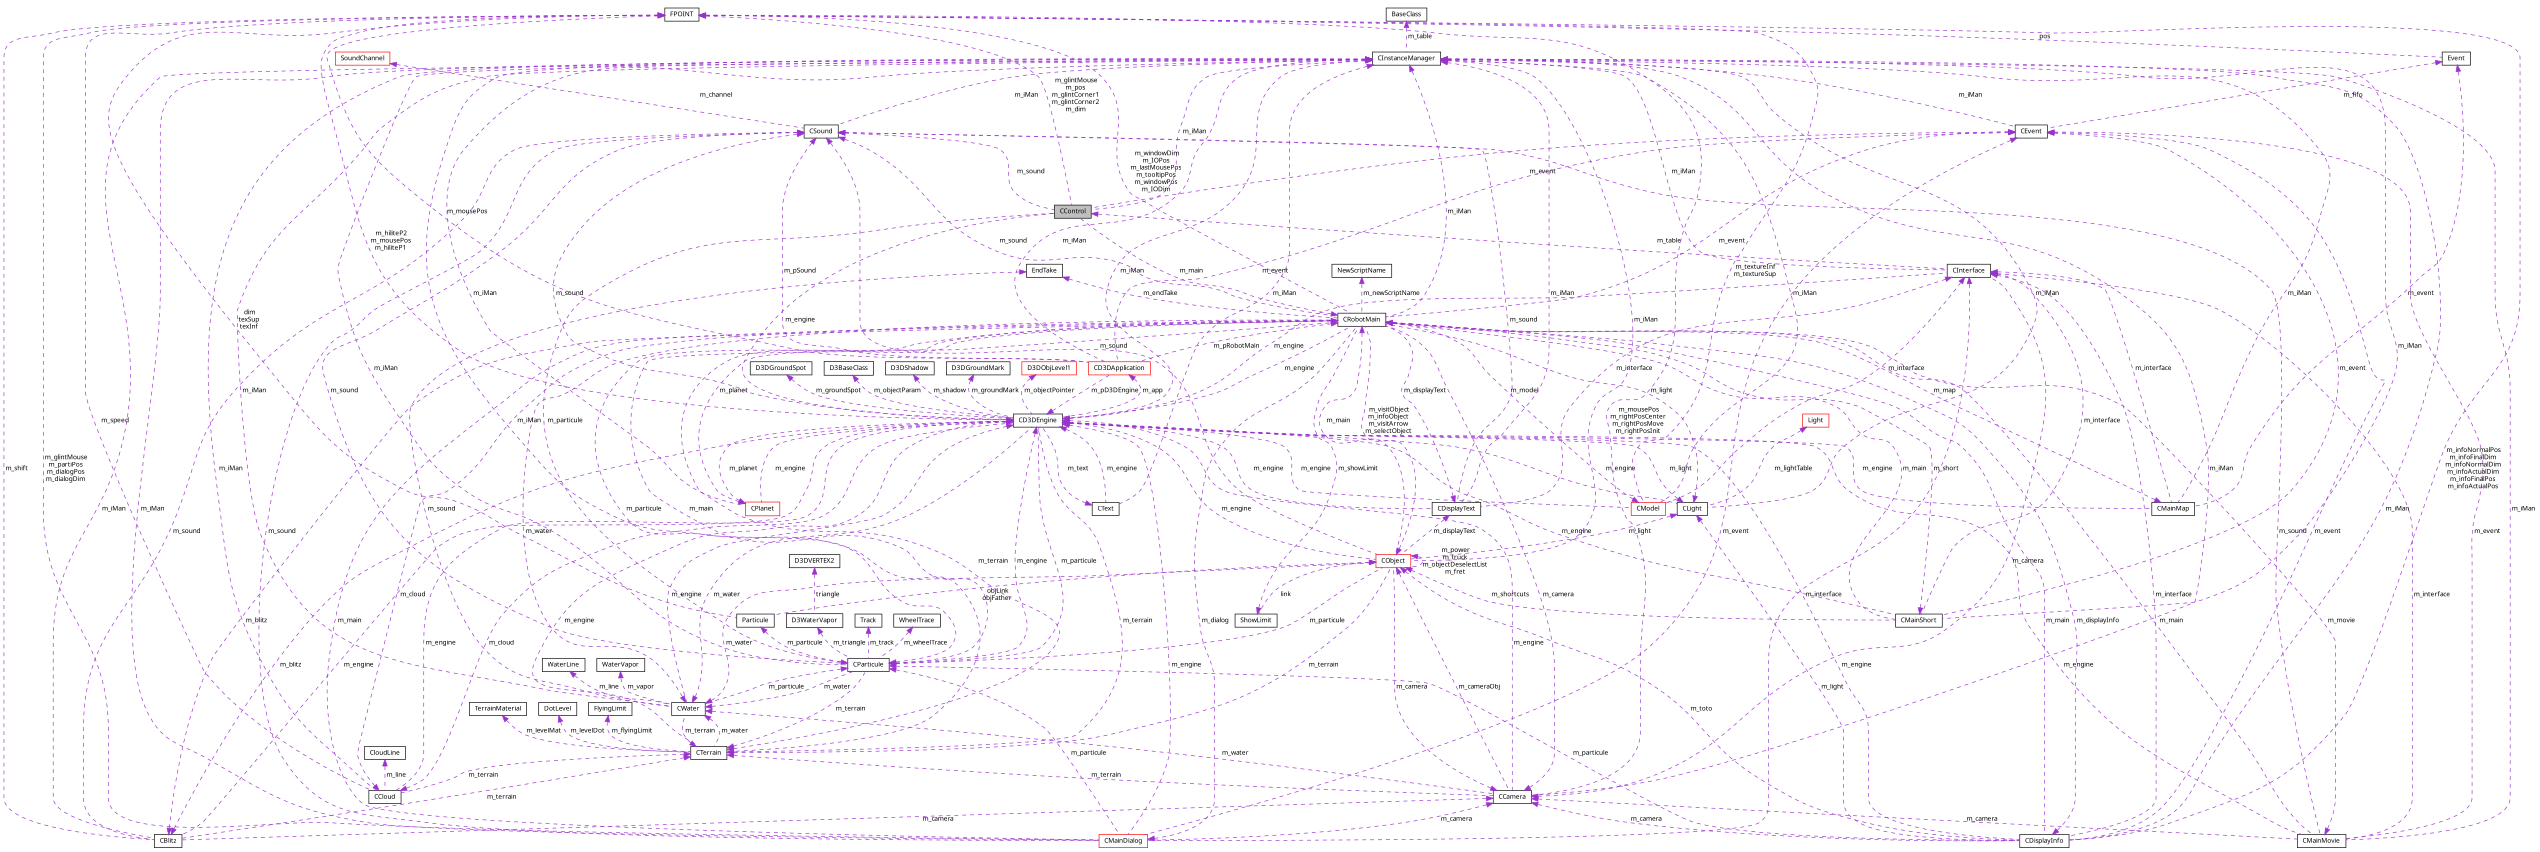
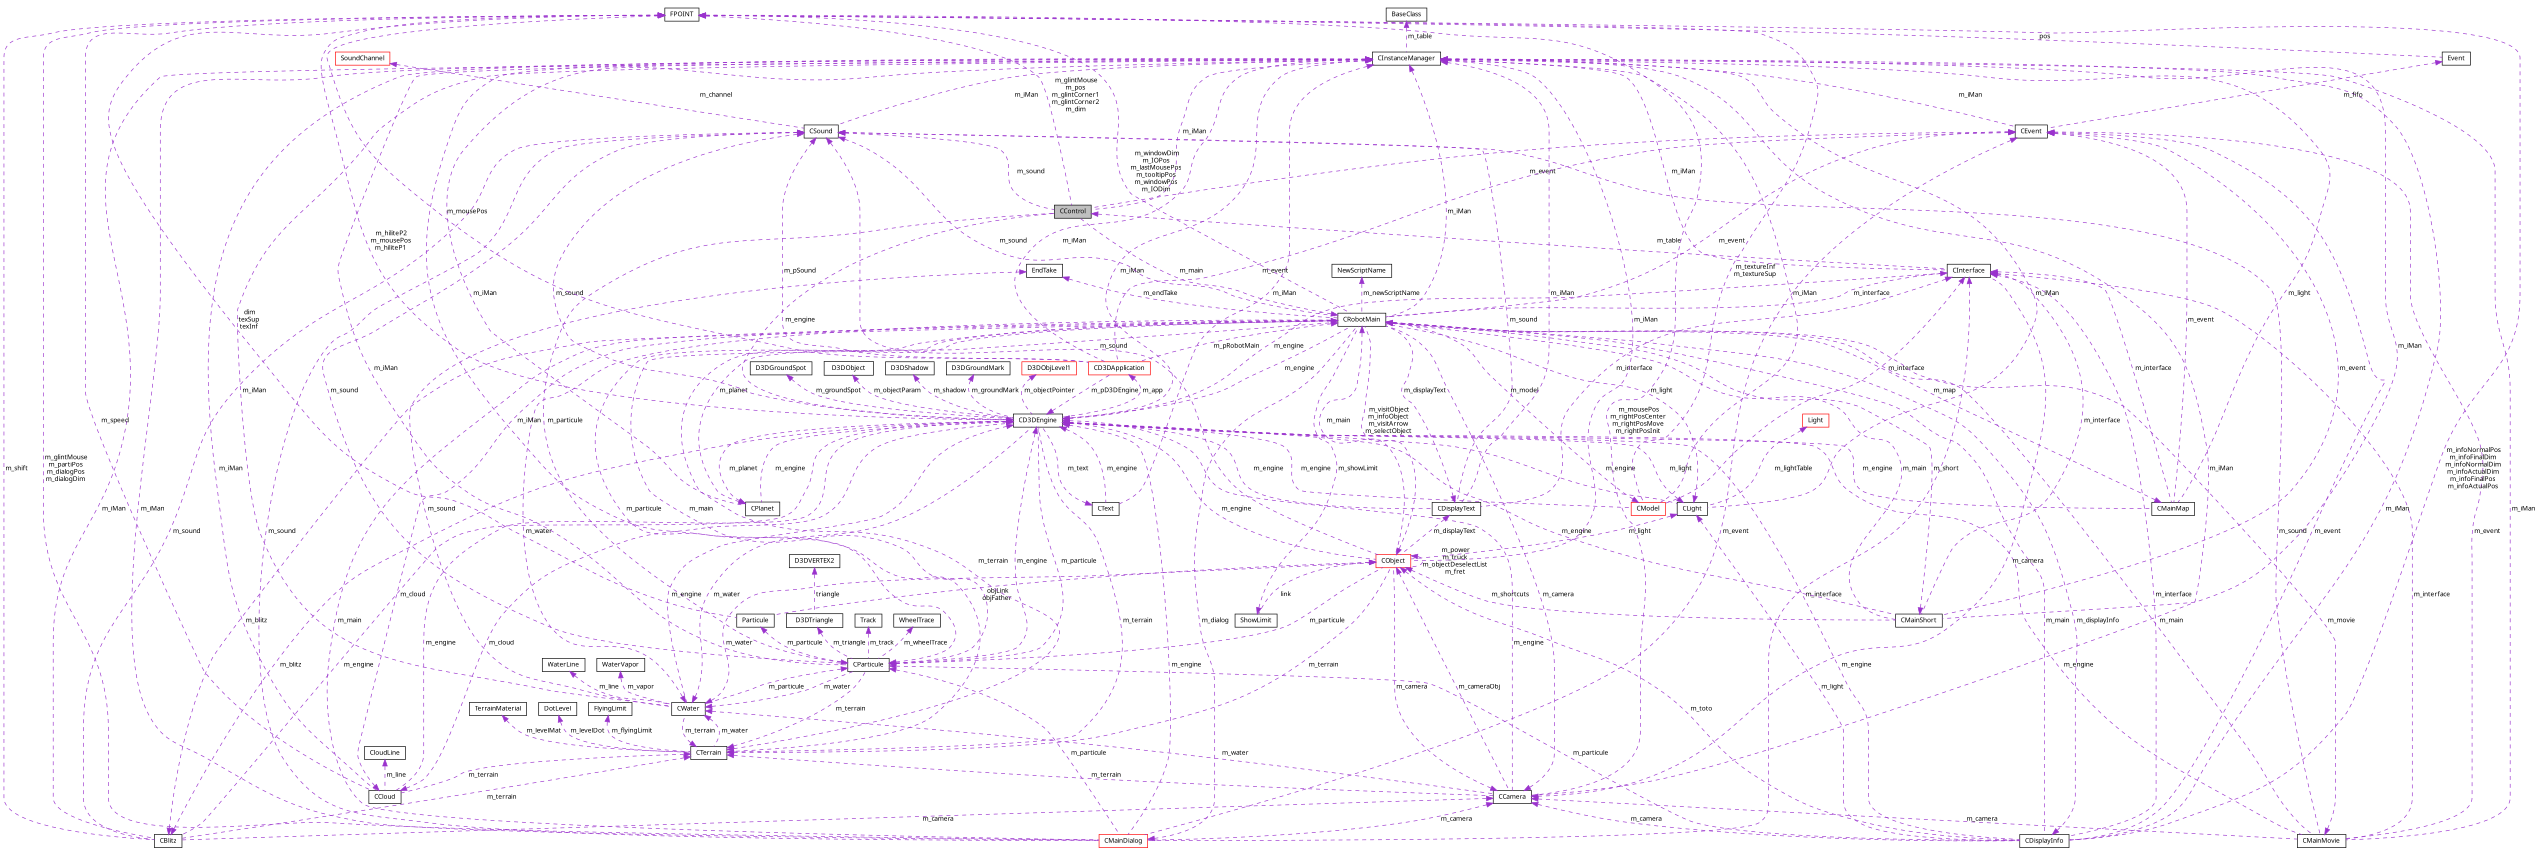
edge "CMainMap" -> "CInstanceManager": label " m_iMan" -> " m_light"
edge "CRobotMain" -> "CInterface": added, label "m_interface"
edge "CMainMap" -> "Event": now "CMainMap" -> "CEvent"
node "D3BaseClass": label "D3BaseClass" -> "D3DObject"
node "CPlanet": color red -> black
edge "CTerrain" -> "CD3DEngine": removed, label "m_engine"
node "D3WaterVapor": label "D3WaterVapor" -> "D3DTriangle"
